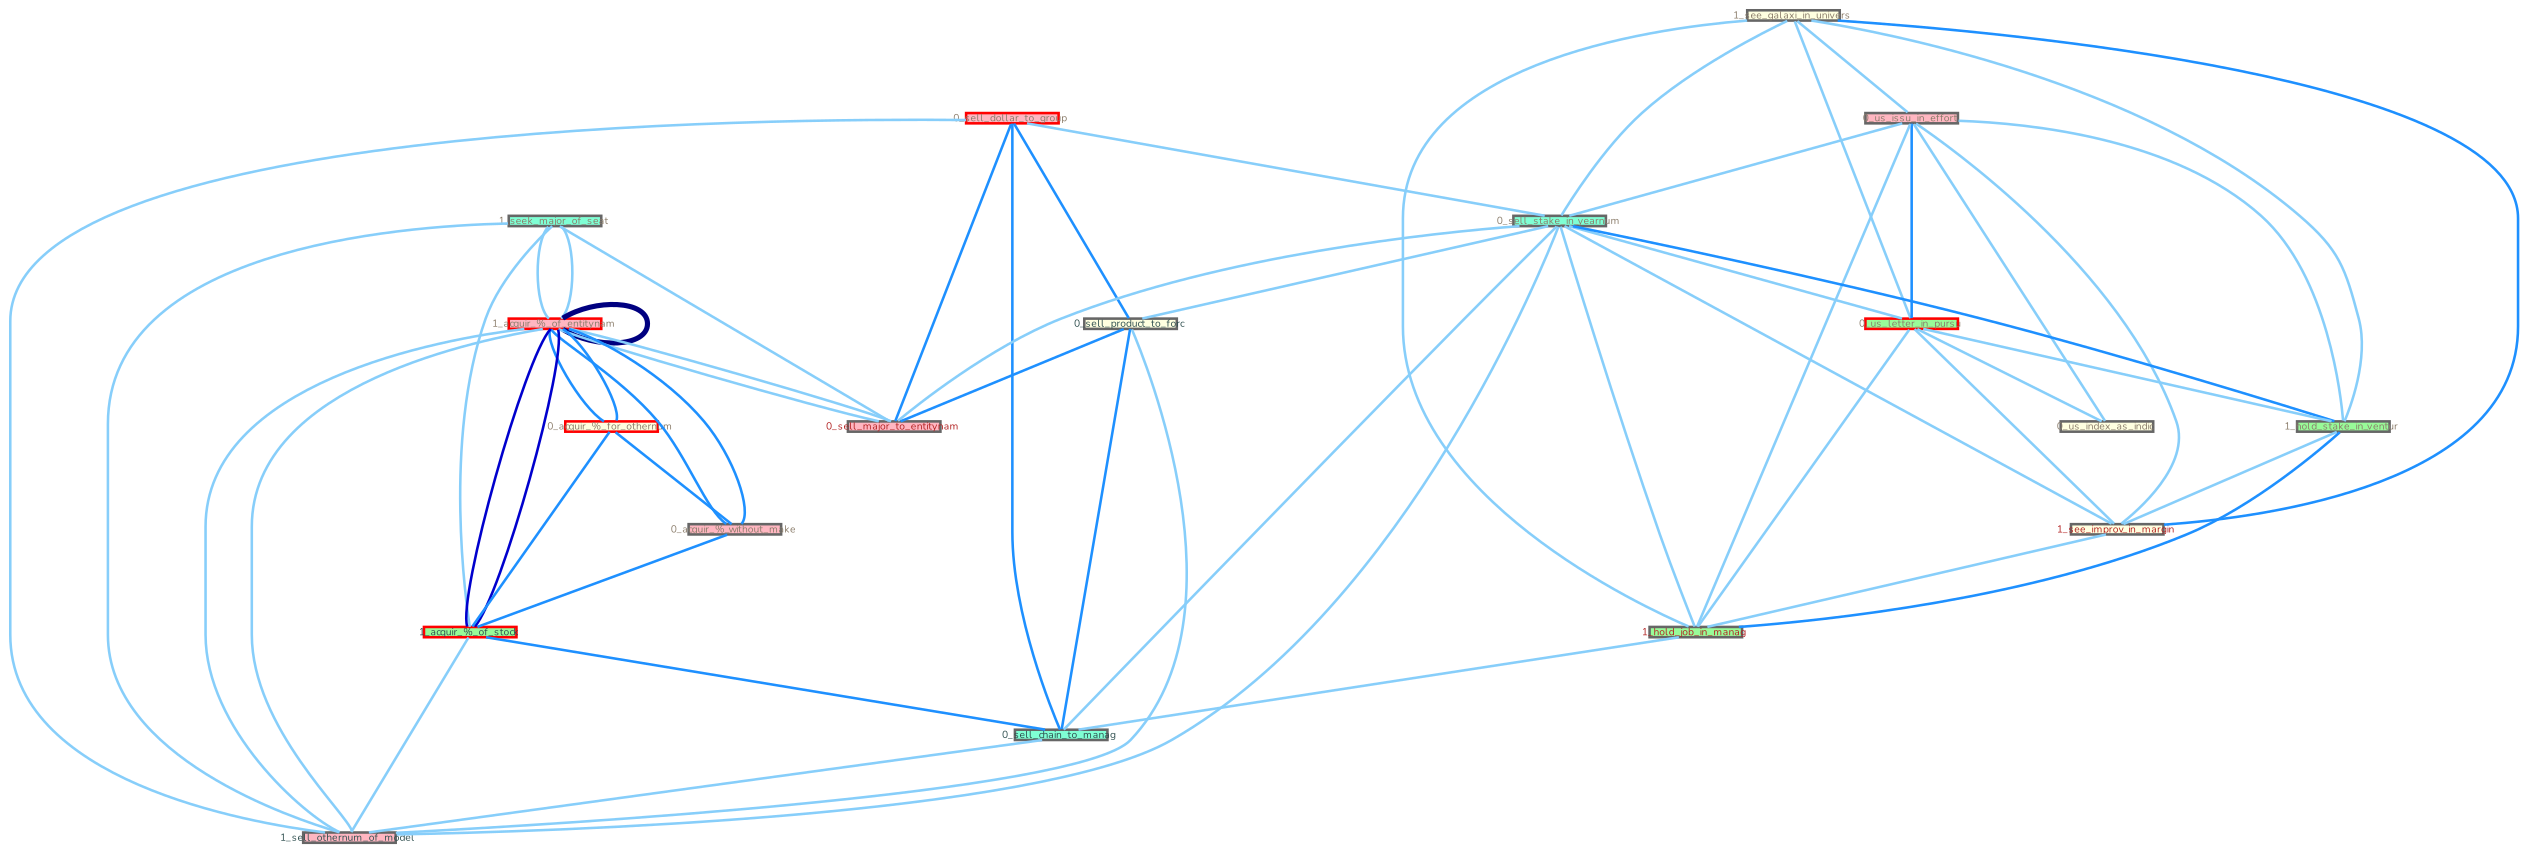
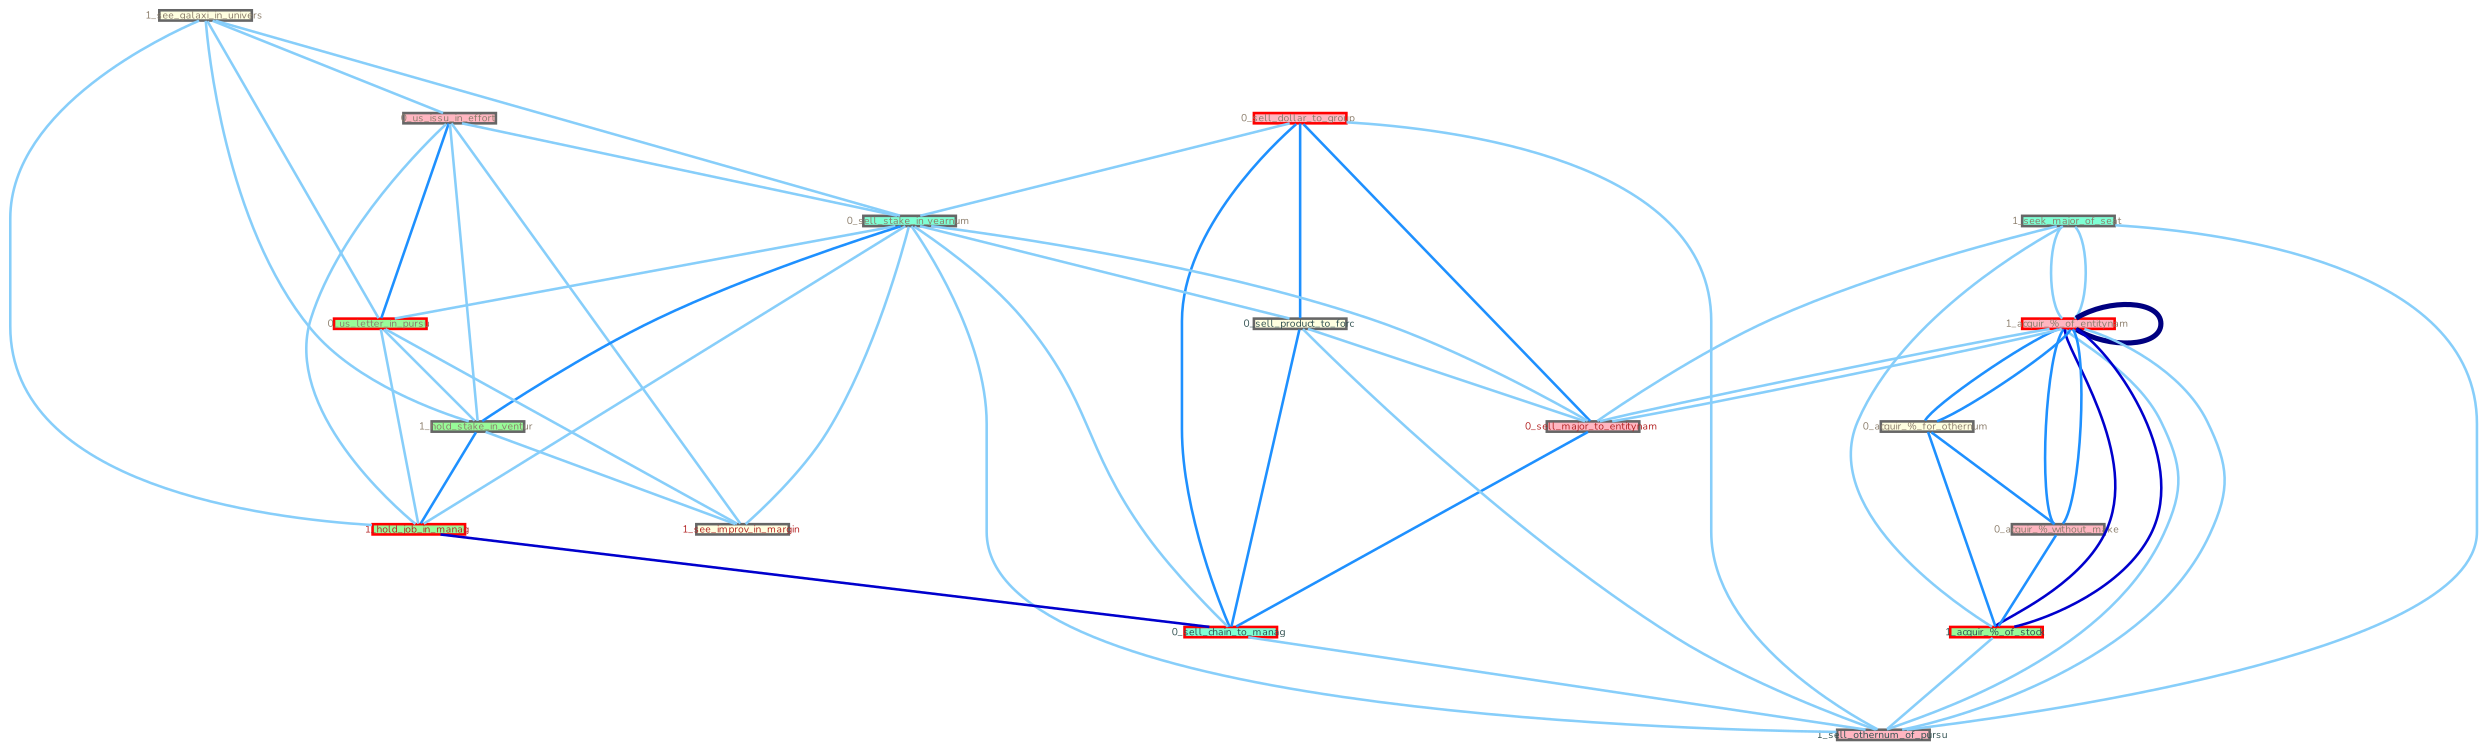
edge "1_see_galaxi_in_univers" -- "1_see_improv_in_margin": removed
edge "0_sell_product_to_forc" -- "0_sell_major_to_entitynam": color #1e90ff -> #87cefa
node "0_acquir_%_for_othernum": color red -> gray40
node "0_us_index_as_indic": removed
edge "1_see_improv_in_margin" -- "1_hold_job_in_manag": removed
node "1_hold_job_in_manag": color gray40 -> red
edge "1_acquir_%_of_stock" -- "0_sell_chain_to_manag": now "0_sell_major_to_entitynam" -- "0_sell_chain_to_manag"
edge "1_hold_job_in_manag" -- "0_sell_chain_to_manag": color #87cefa -> #0000cd
node "0_sell_chain_to_manag": color gray40 -> red
node "1_sell_othernum_of_model": label "1_sell_othernum_of_model" -> "1_sell_othernum_of_pursu"
